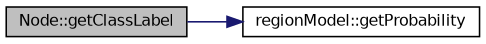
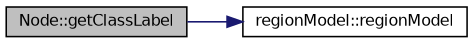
node "regionModel::getProbability": label "regionModel::getProbability" -> "regionModel::regionModel"
